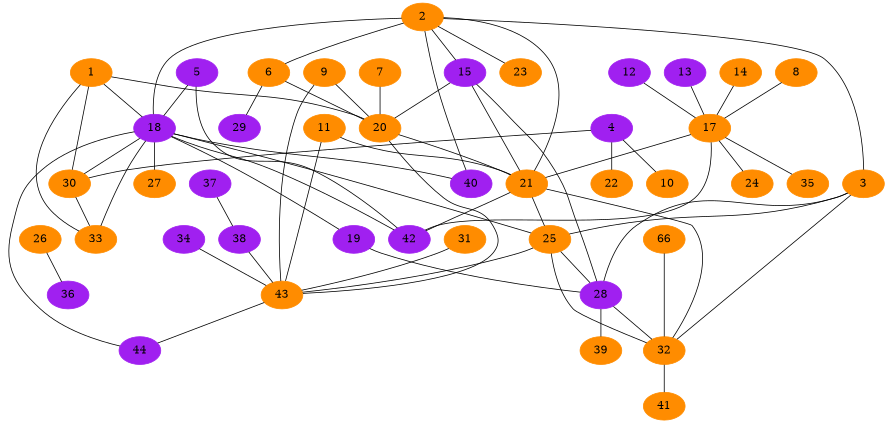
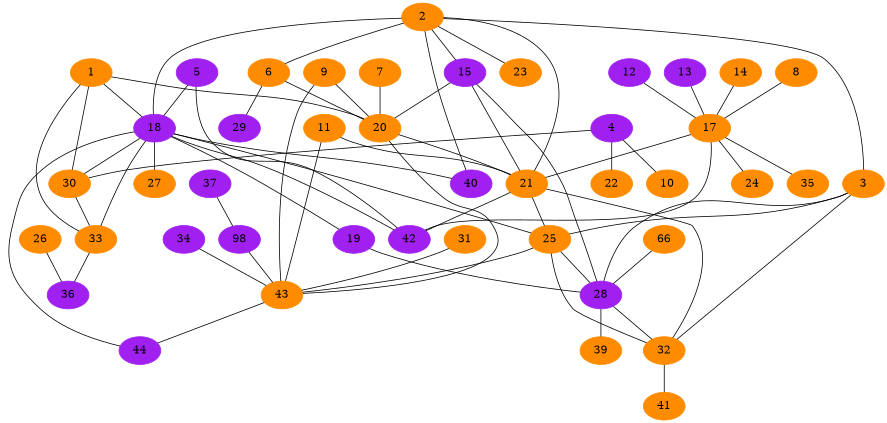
node "38": label "38" -> "98"
edge "33" -- "36": added
edge "66" -- "32": now "66" -- "28"
